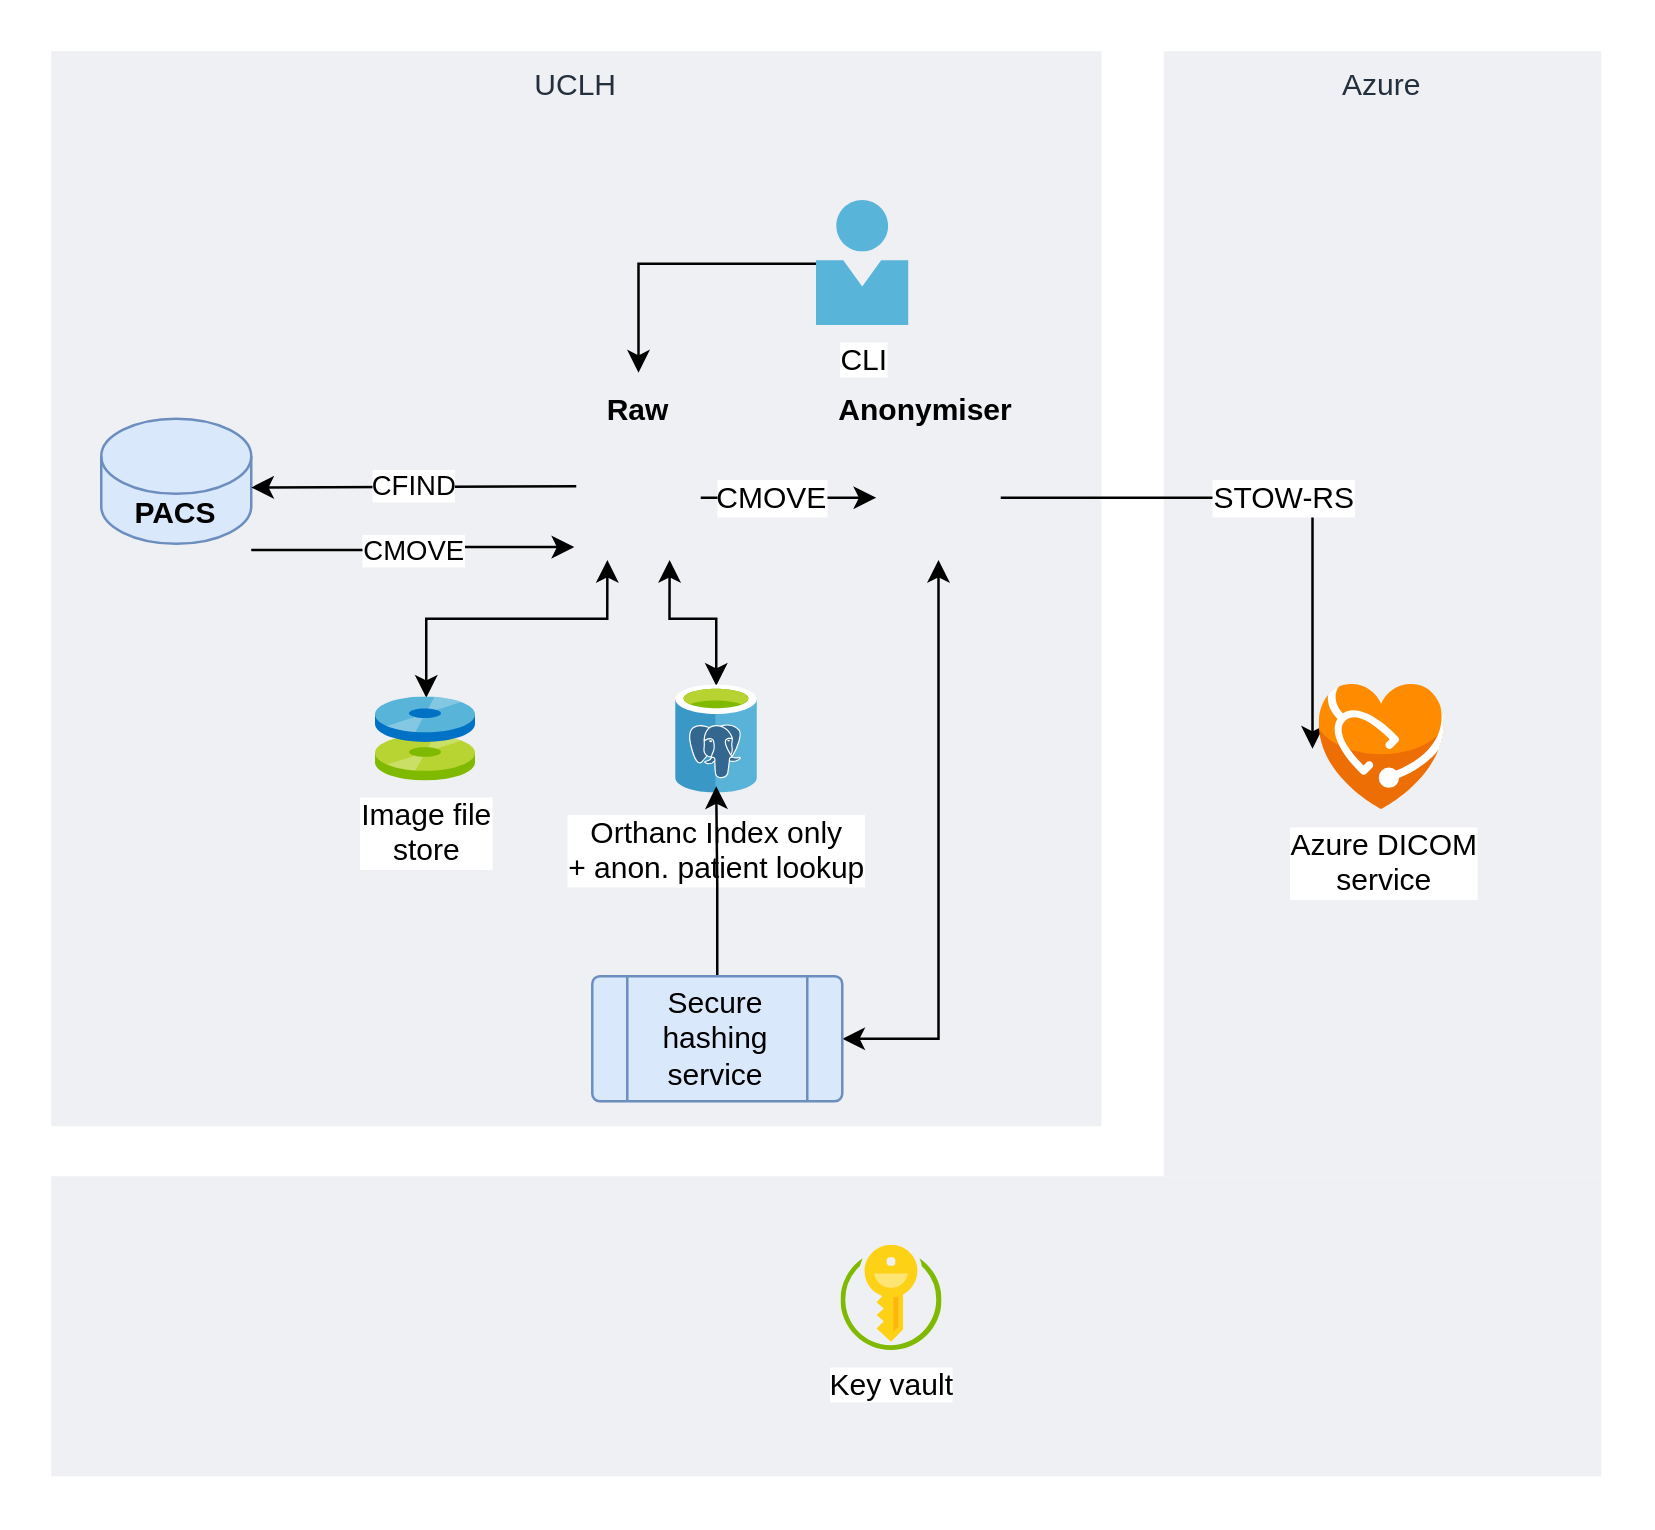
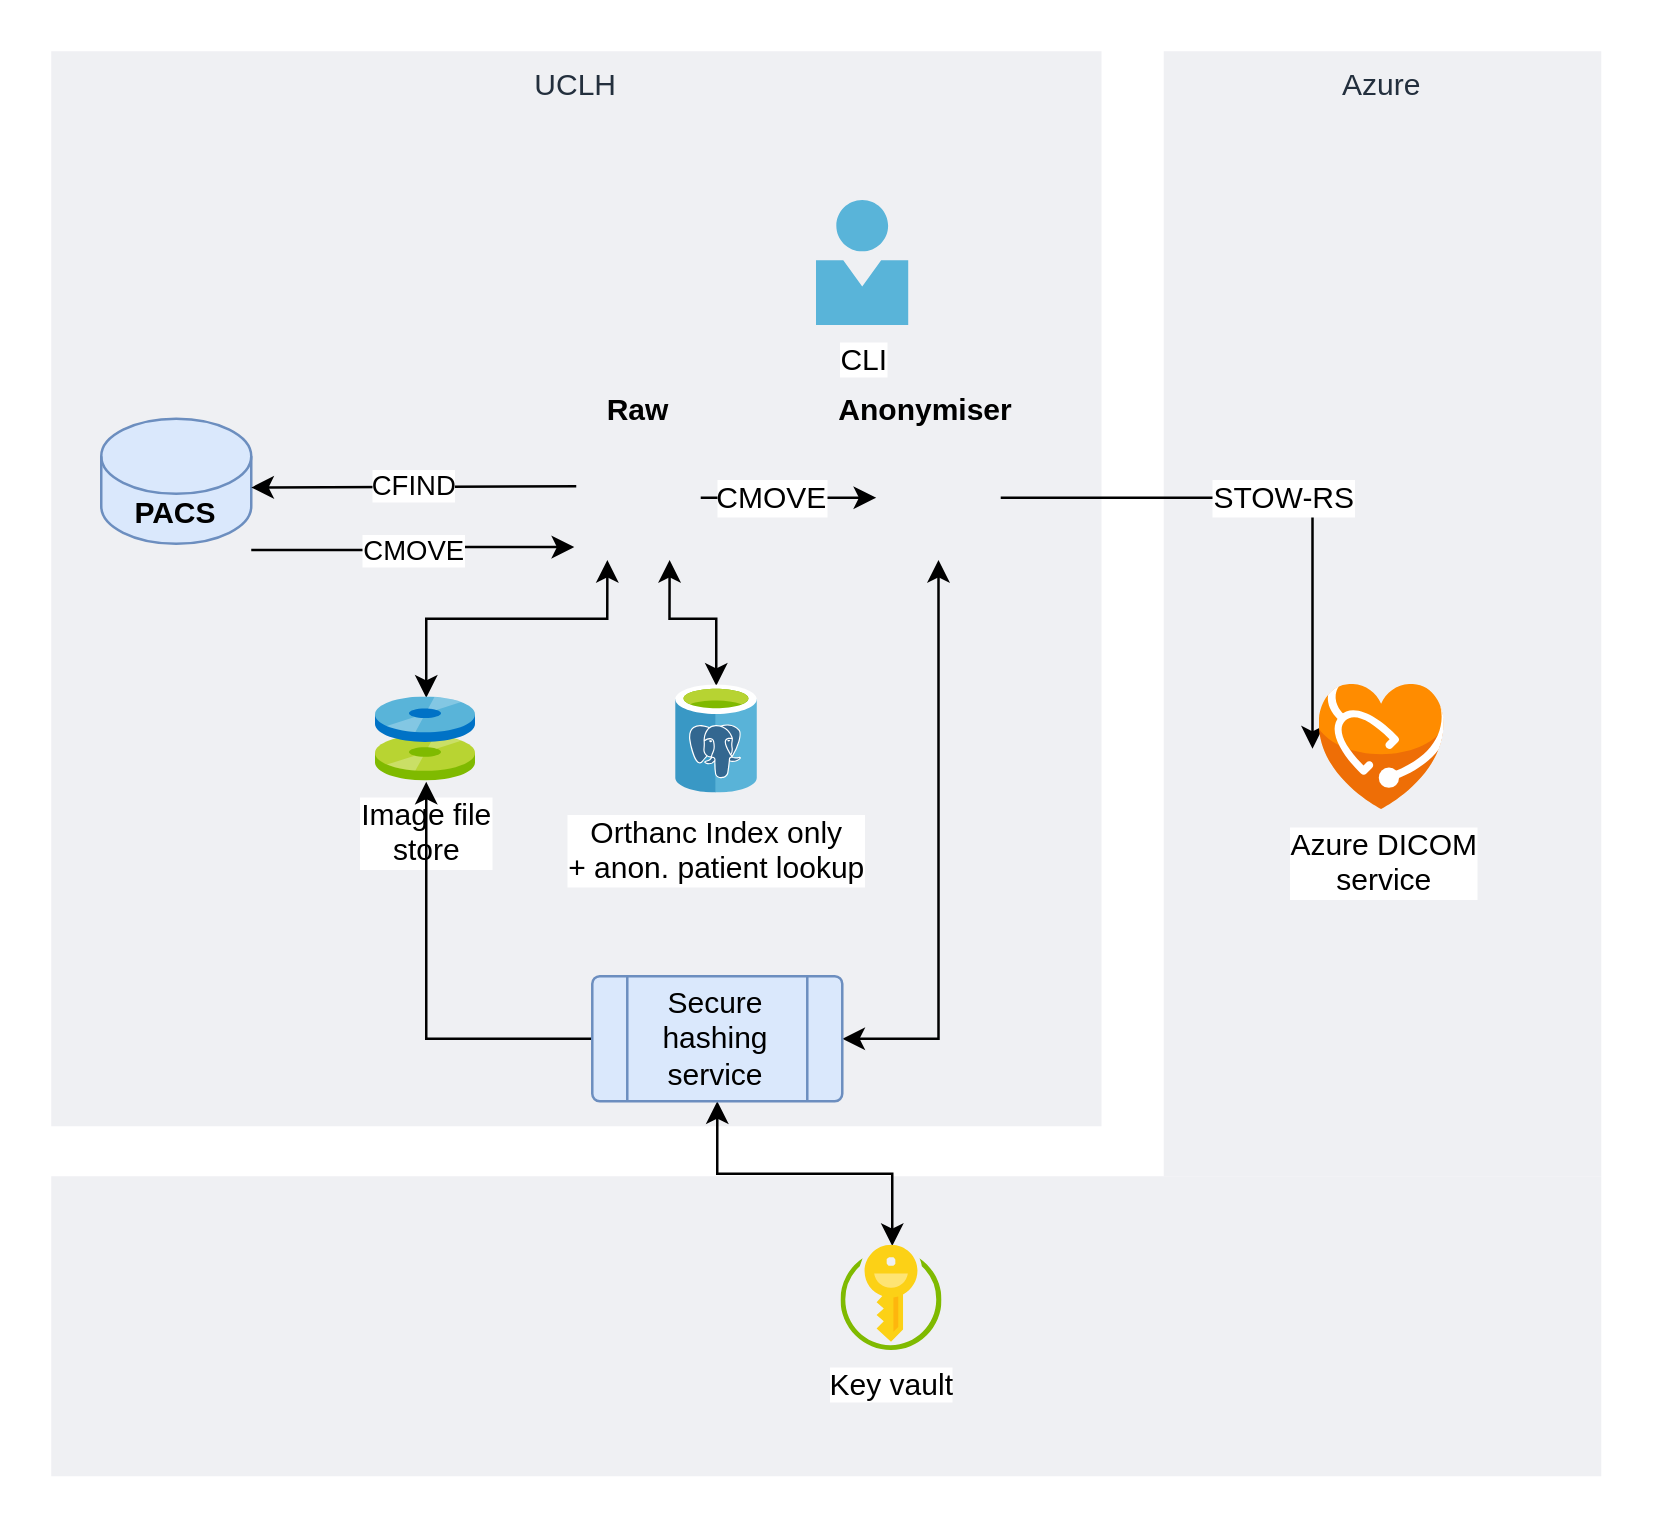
edge "CLI" -> "Raw": removed
edge "Secure hashing service" -> "Orthanc Index only + anon. patient lookup": now "Secure hashing service" -> "Image file store"
edge "Secure hashing service" -- "Key vault": added
